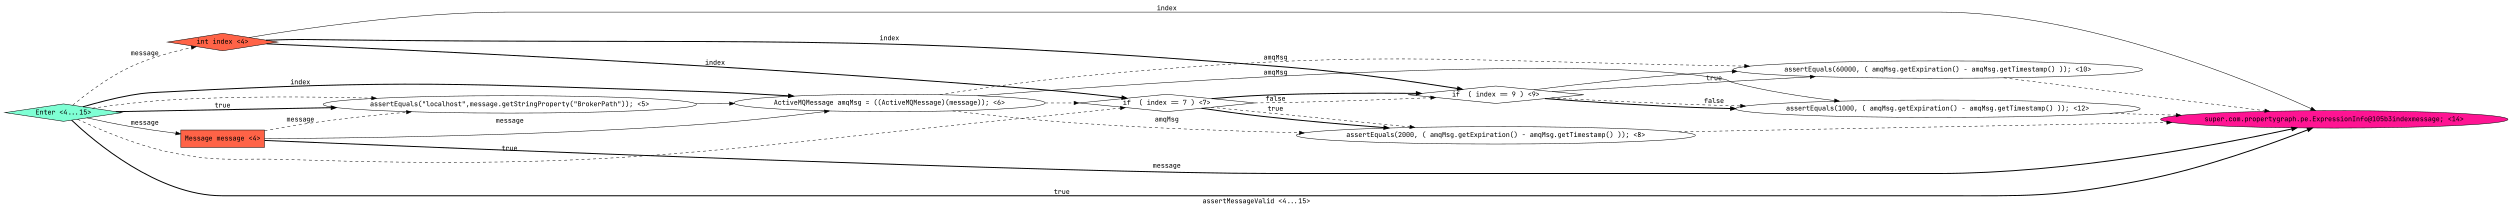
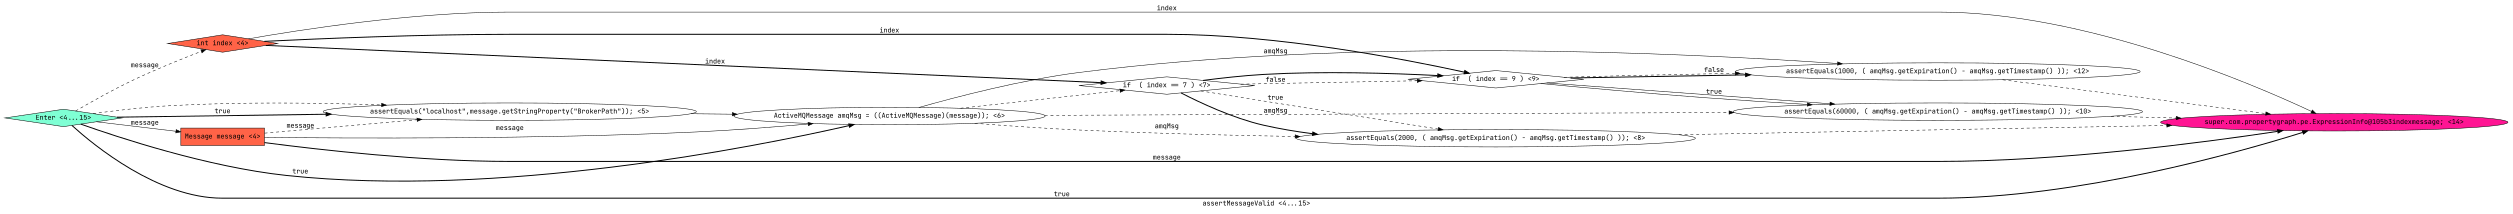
edge "Enter <4...15>" -> "ActiveMQMessage amqMsg = ((ActiveMQMessage)(message)); <6>": label "index" -> "true"
edge "Enter <4...15>" -> "if  ( index == 7 ) <7>": removed, label "true"
